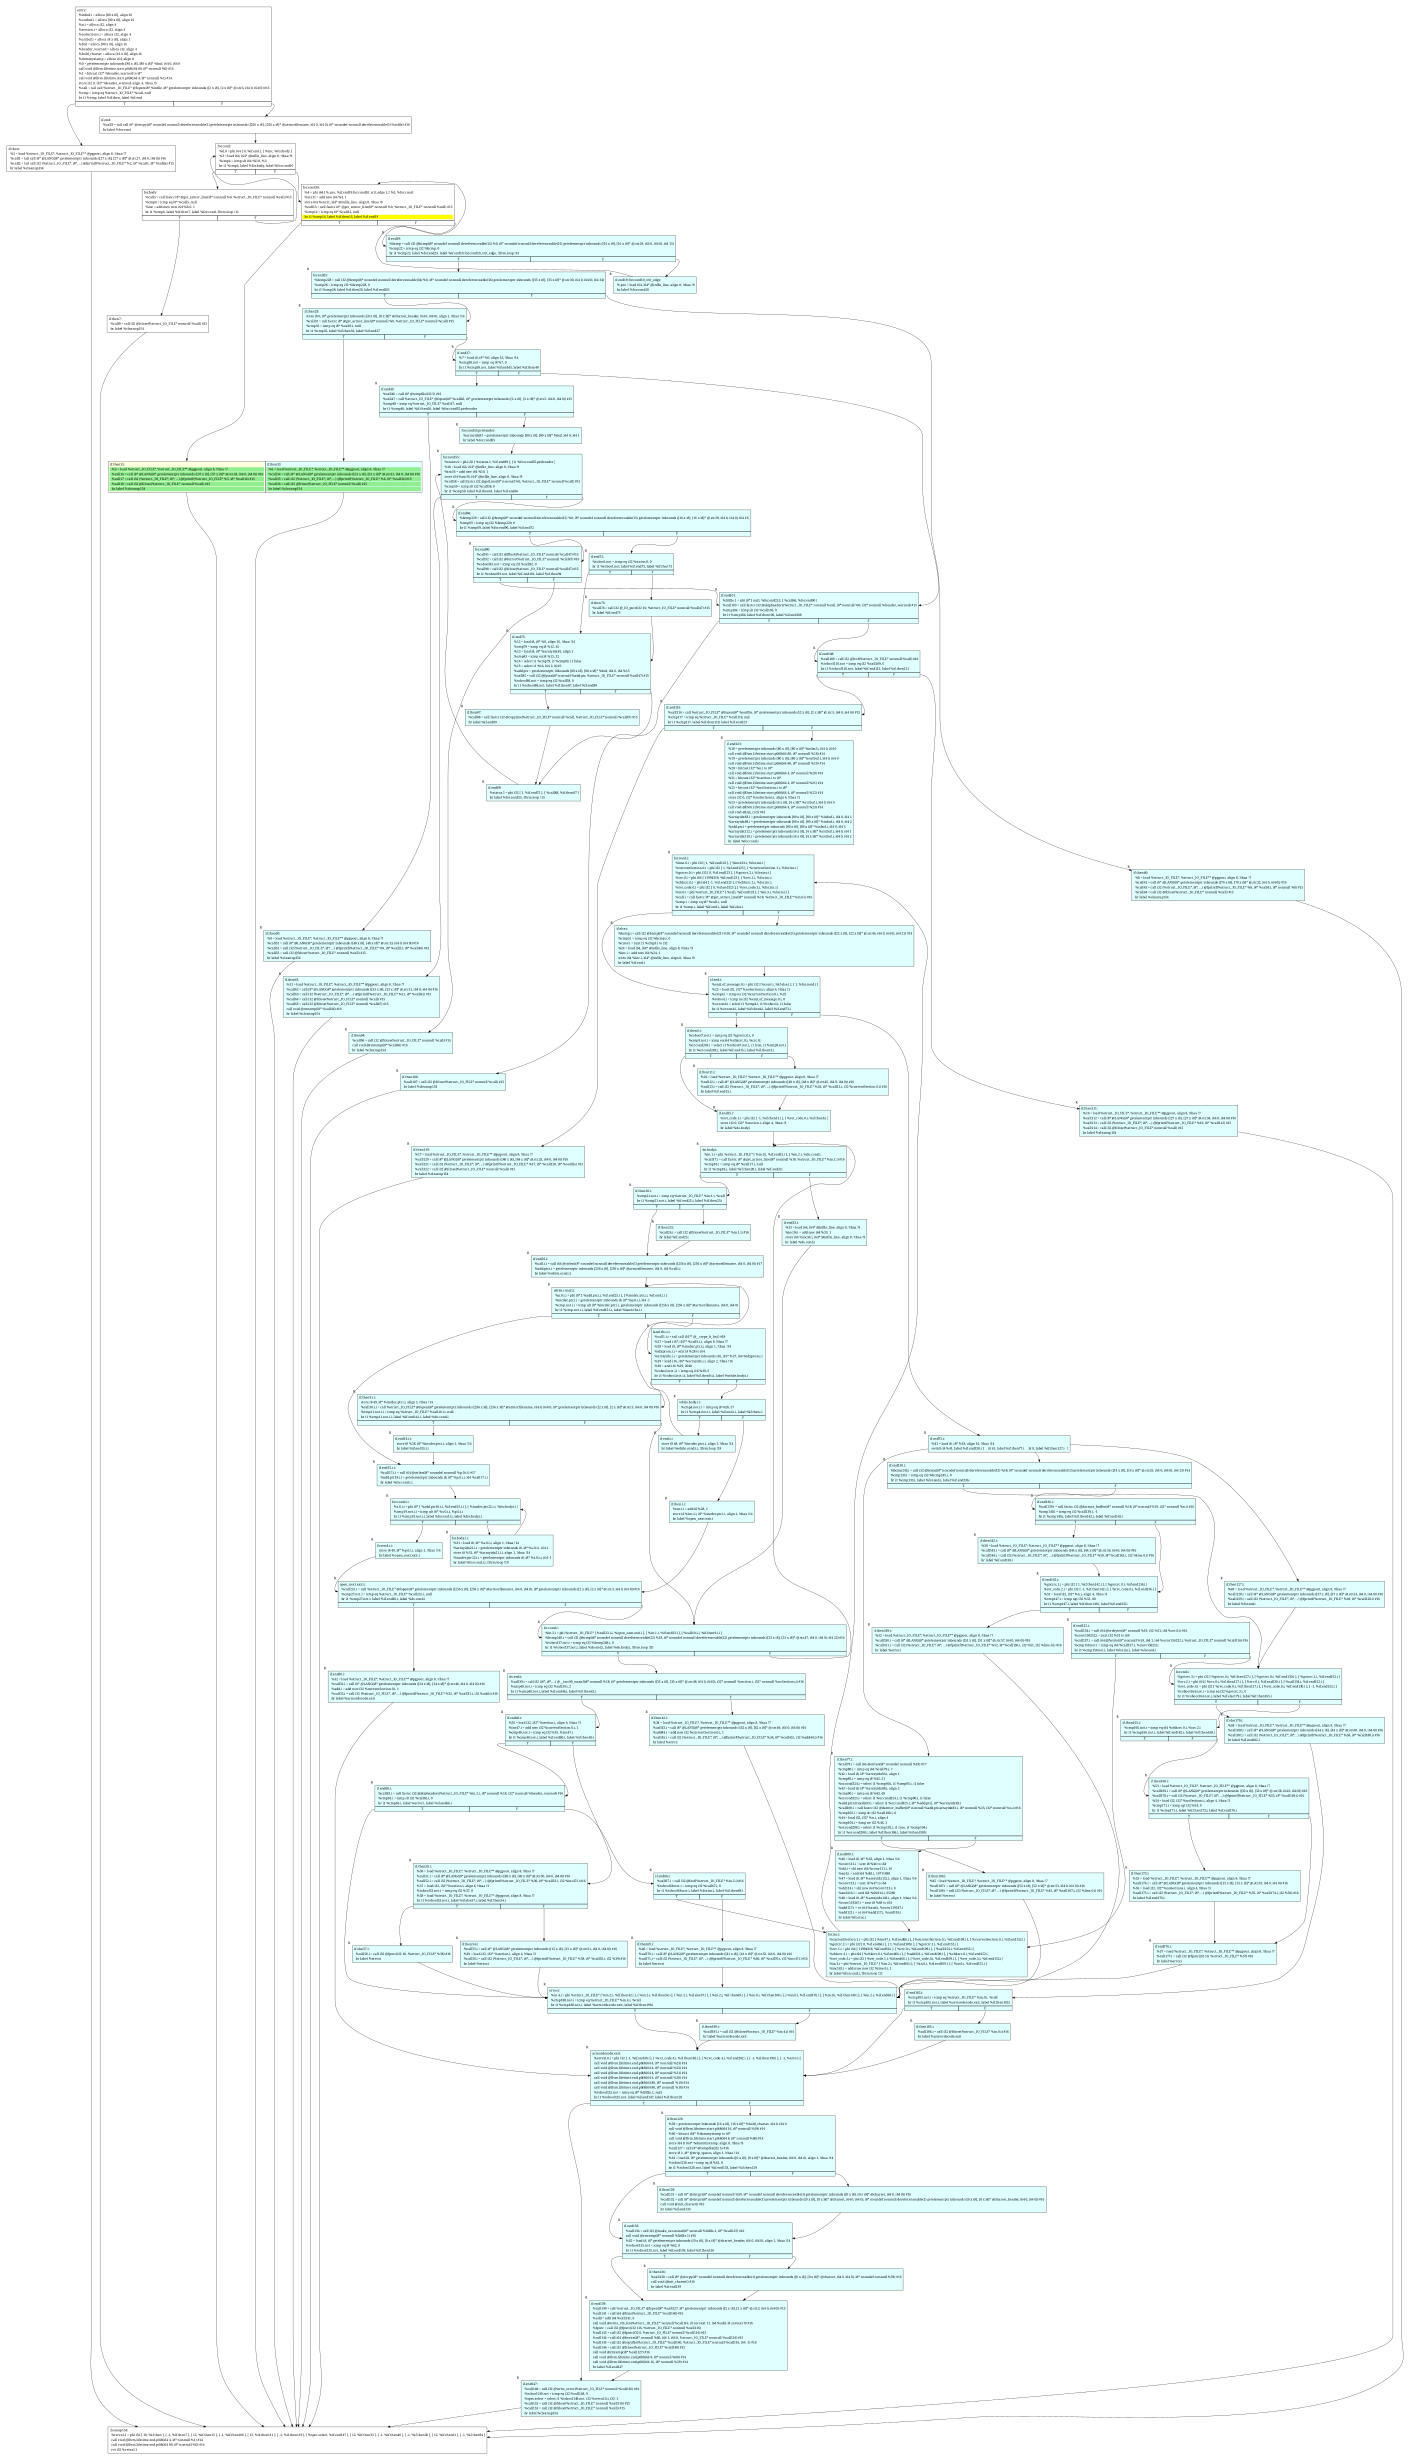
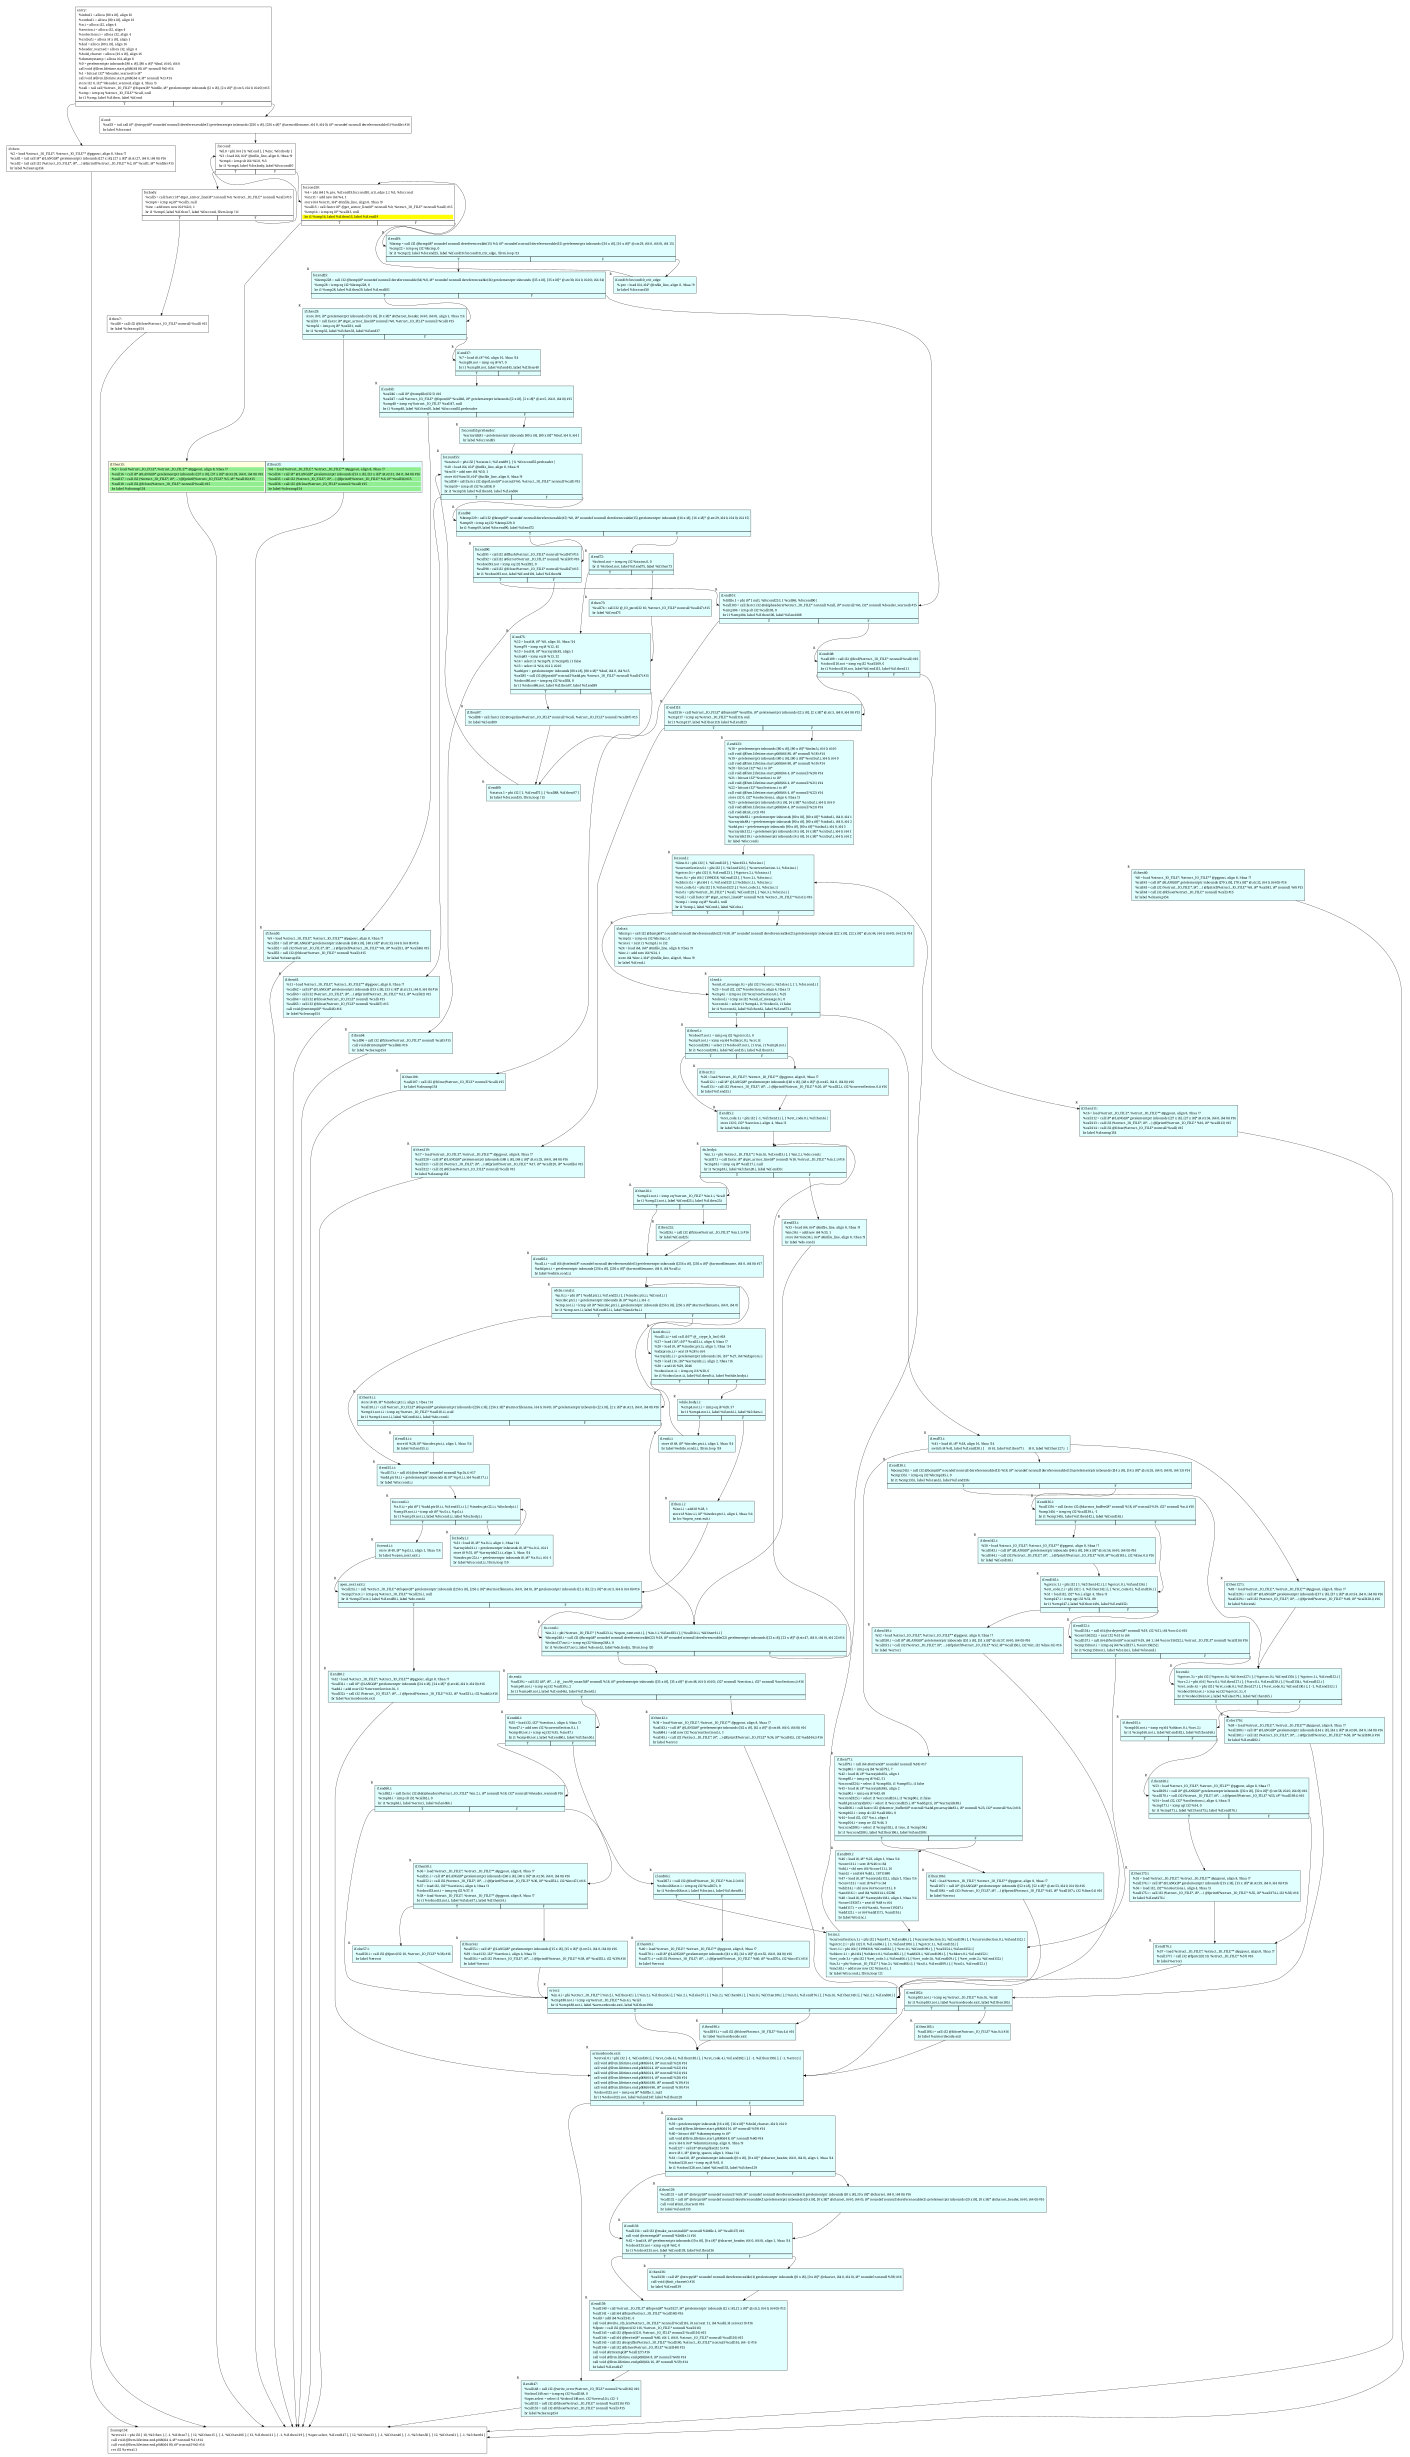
edge "if.end37:" -> "if.then40:": removed
node "if.then.i.i:": text "br label %open_next.exit.i" -> "br loc %open_next.exit.i"
edge "if.end145.i:" -> "if.end152.i:": added
